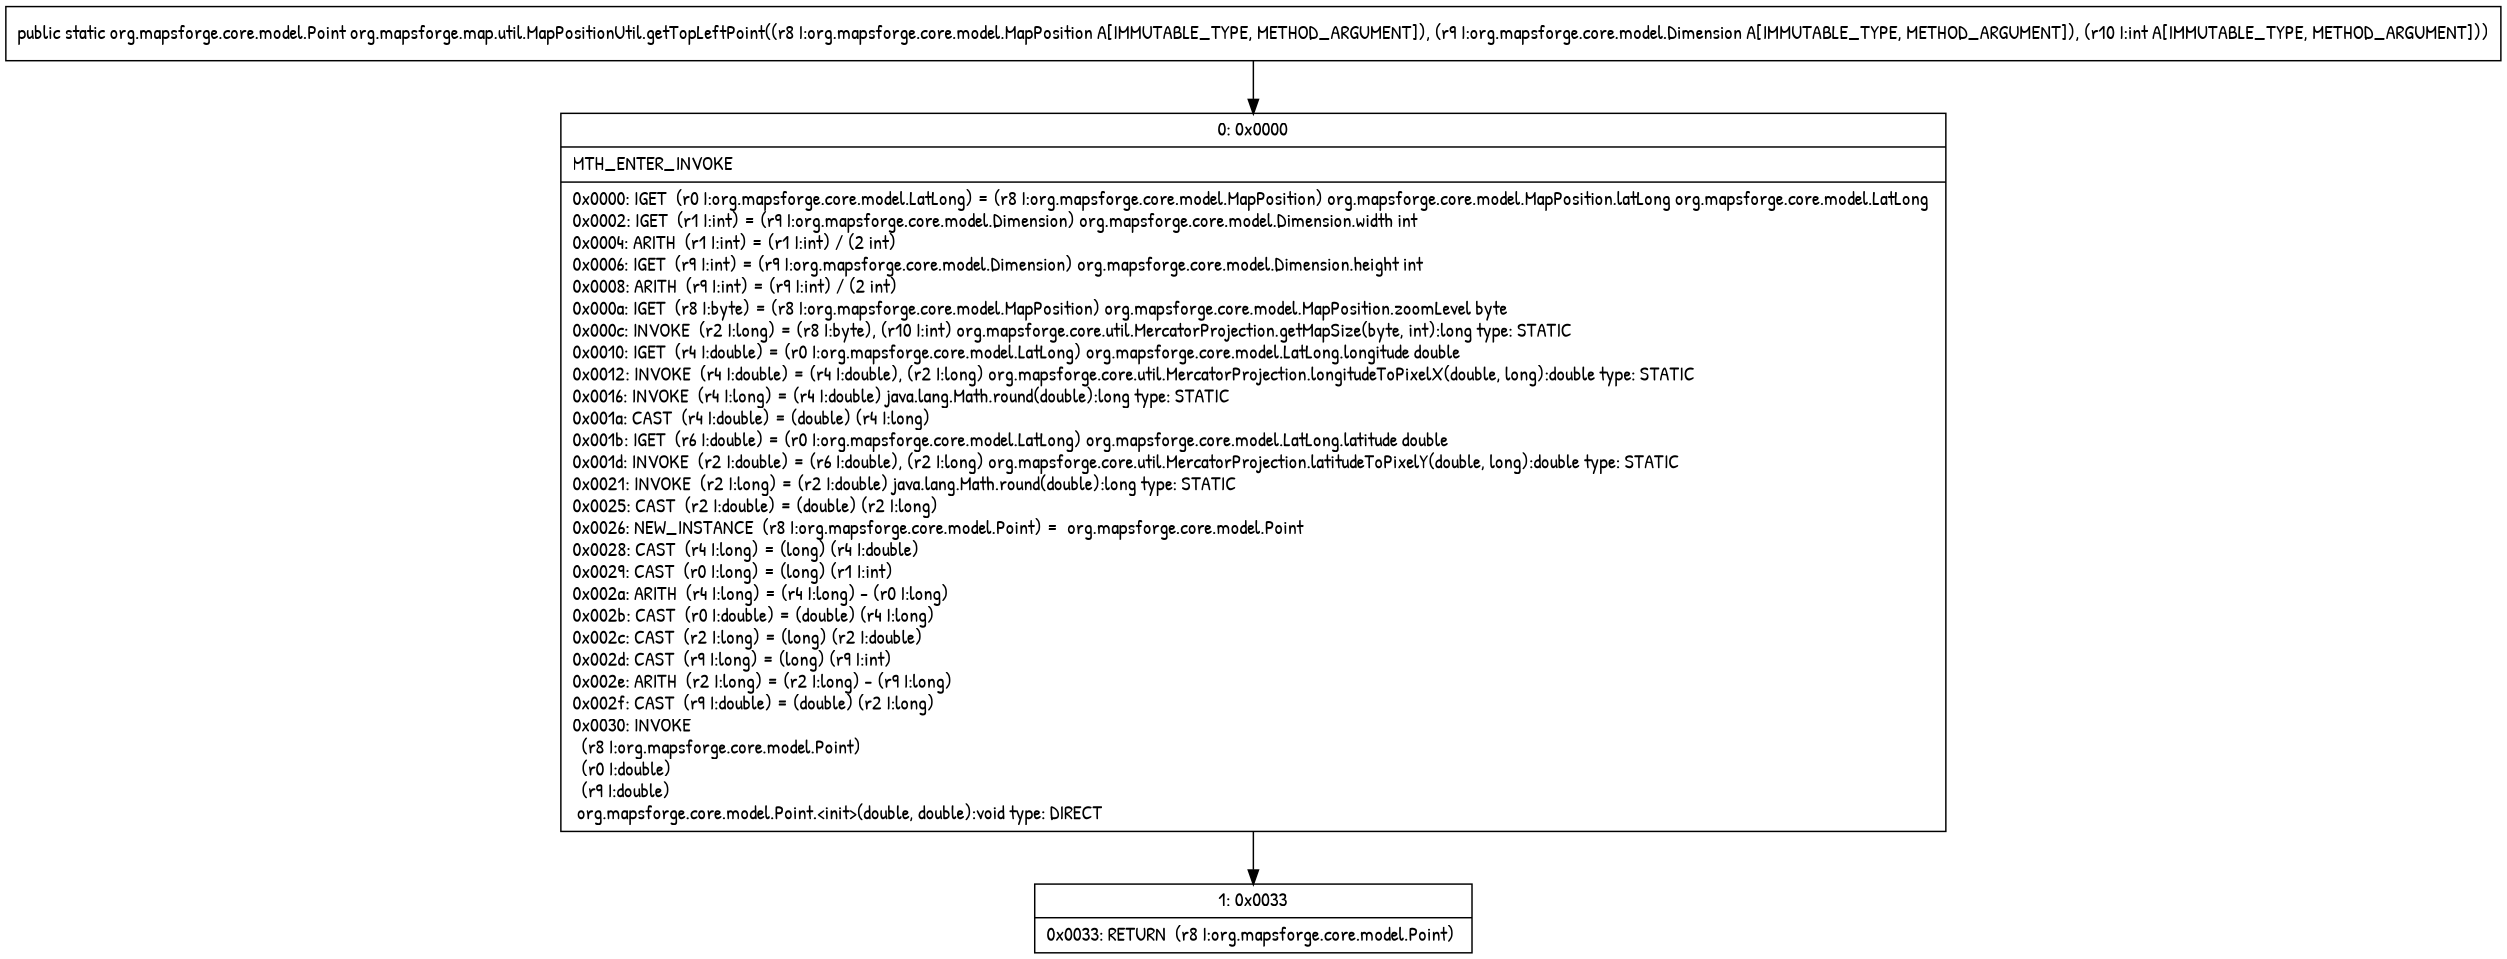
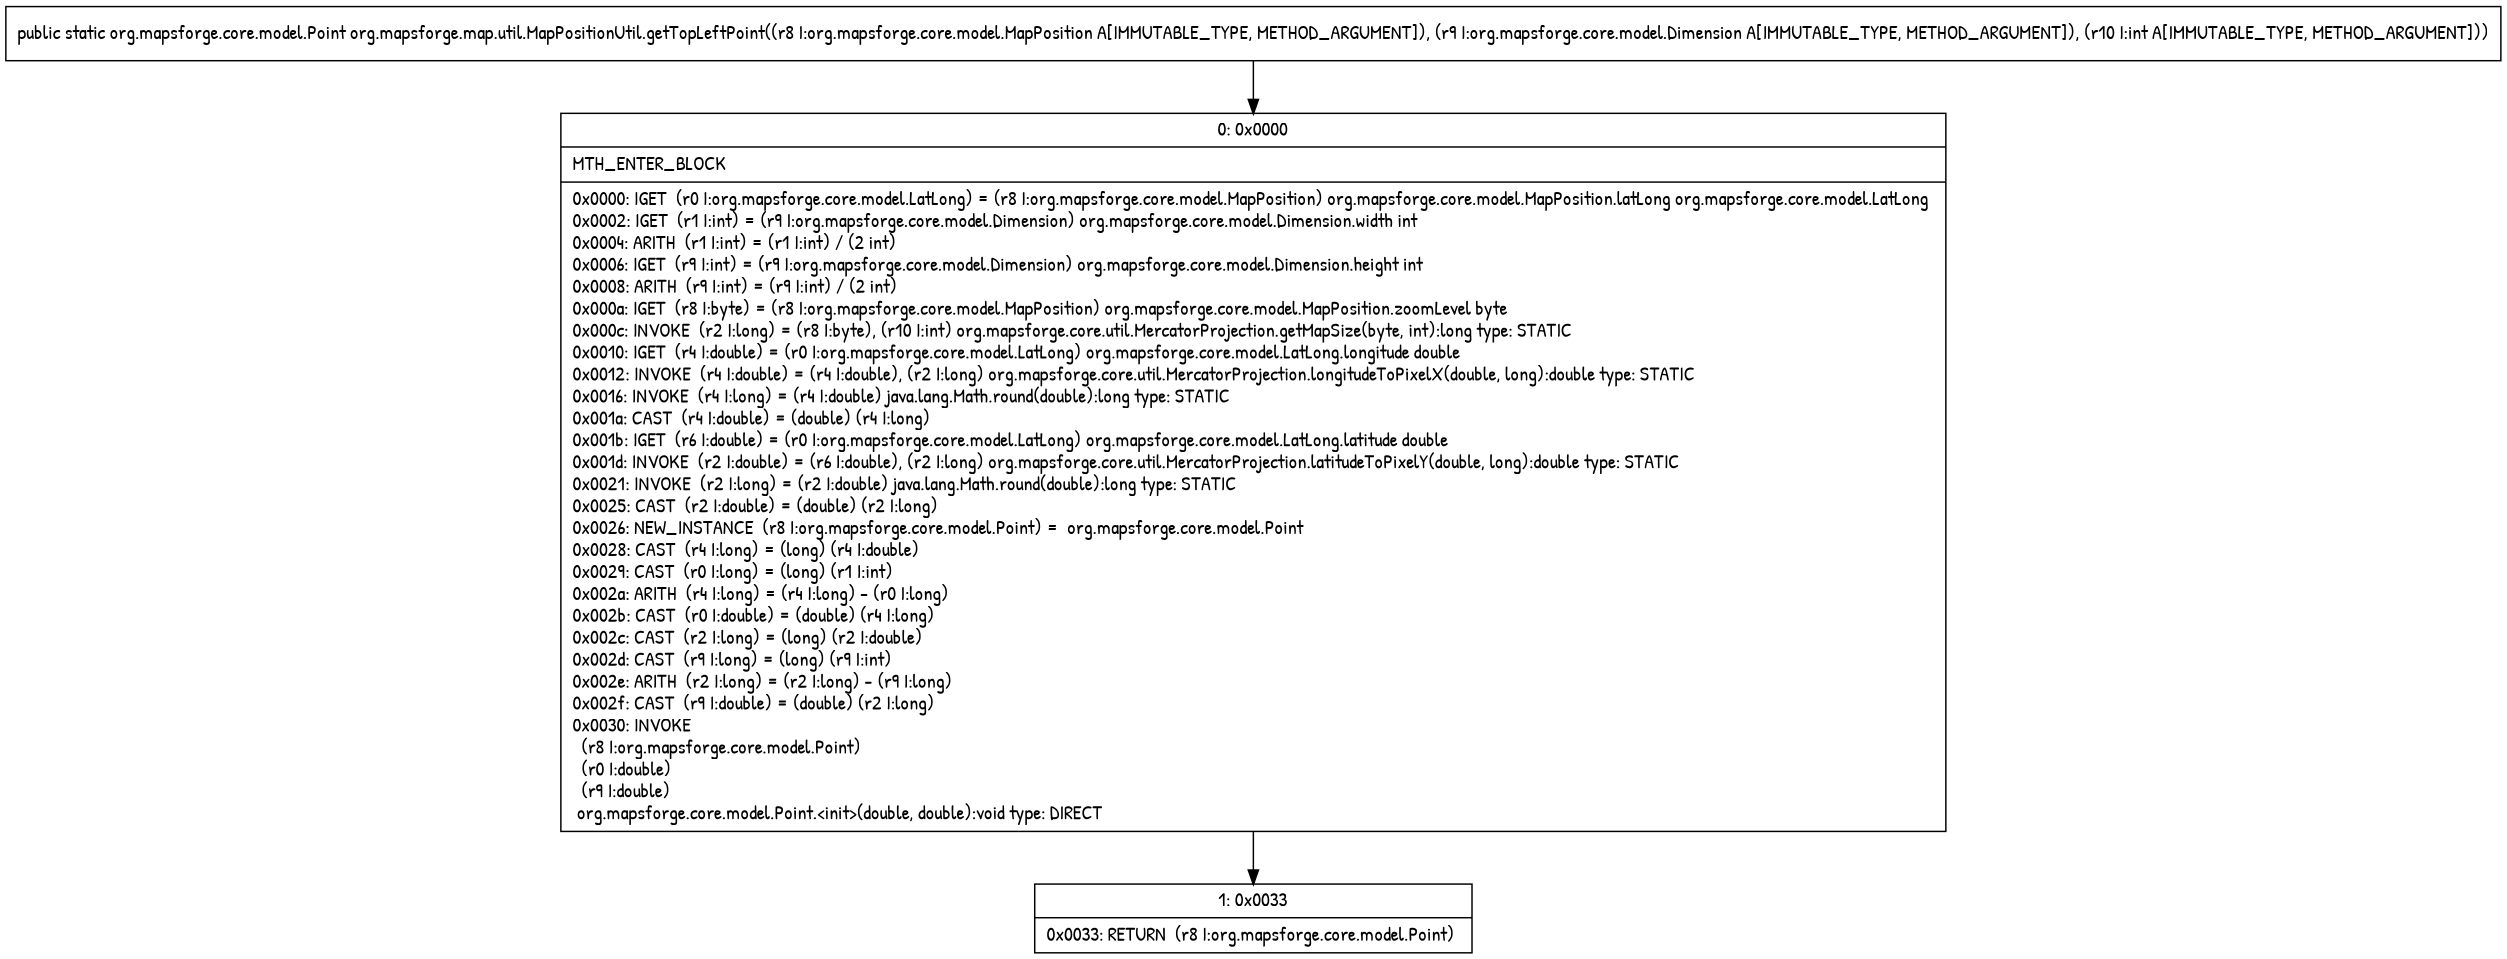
node "0: 0x0000": text "MTH_ENTER_INVOKE" -> "MTH_ENTER_BLOCK"
